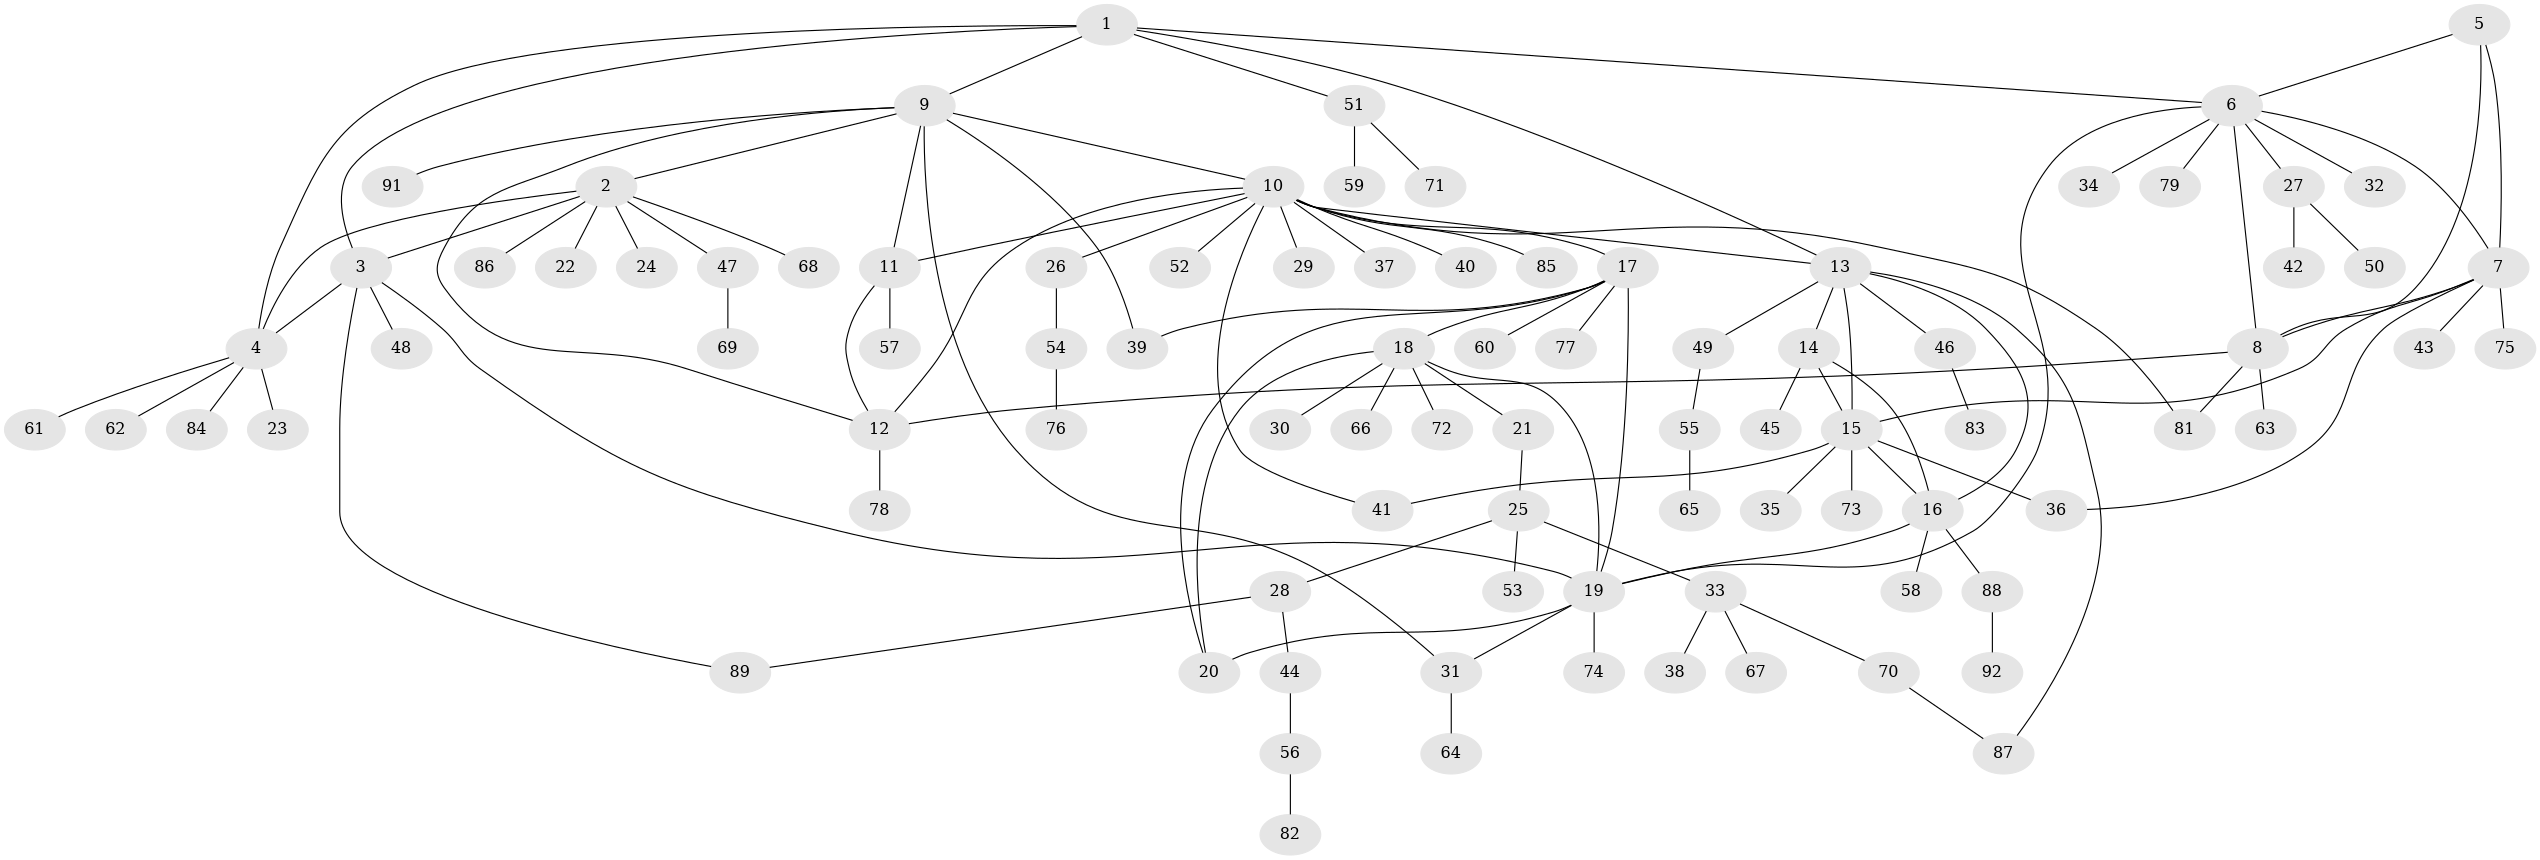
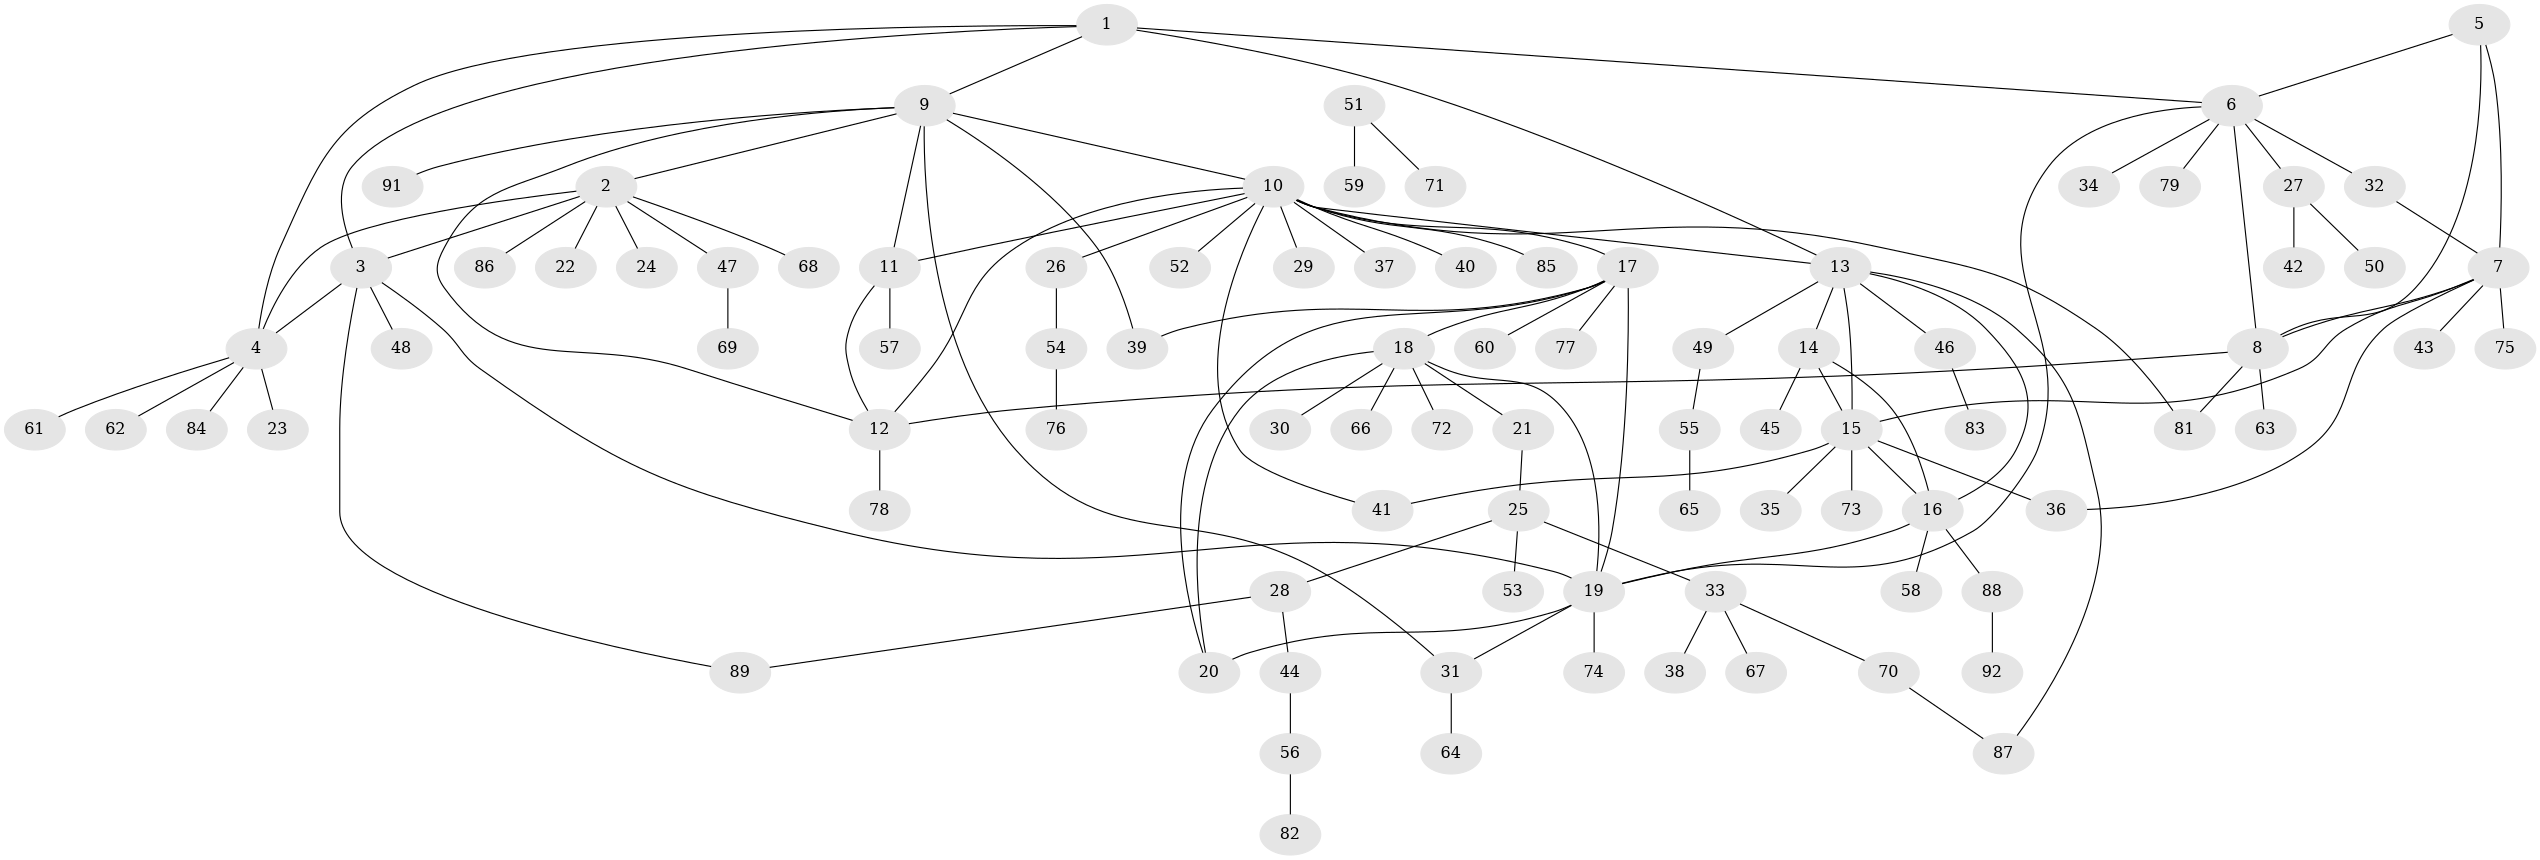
edge "1" -- "51": removed
edge "6" -- "7": now "32" -- "7"
